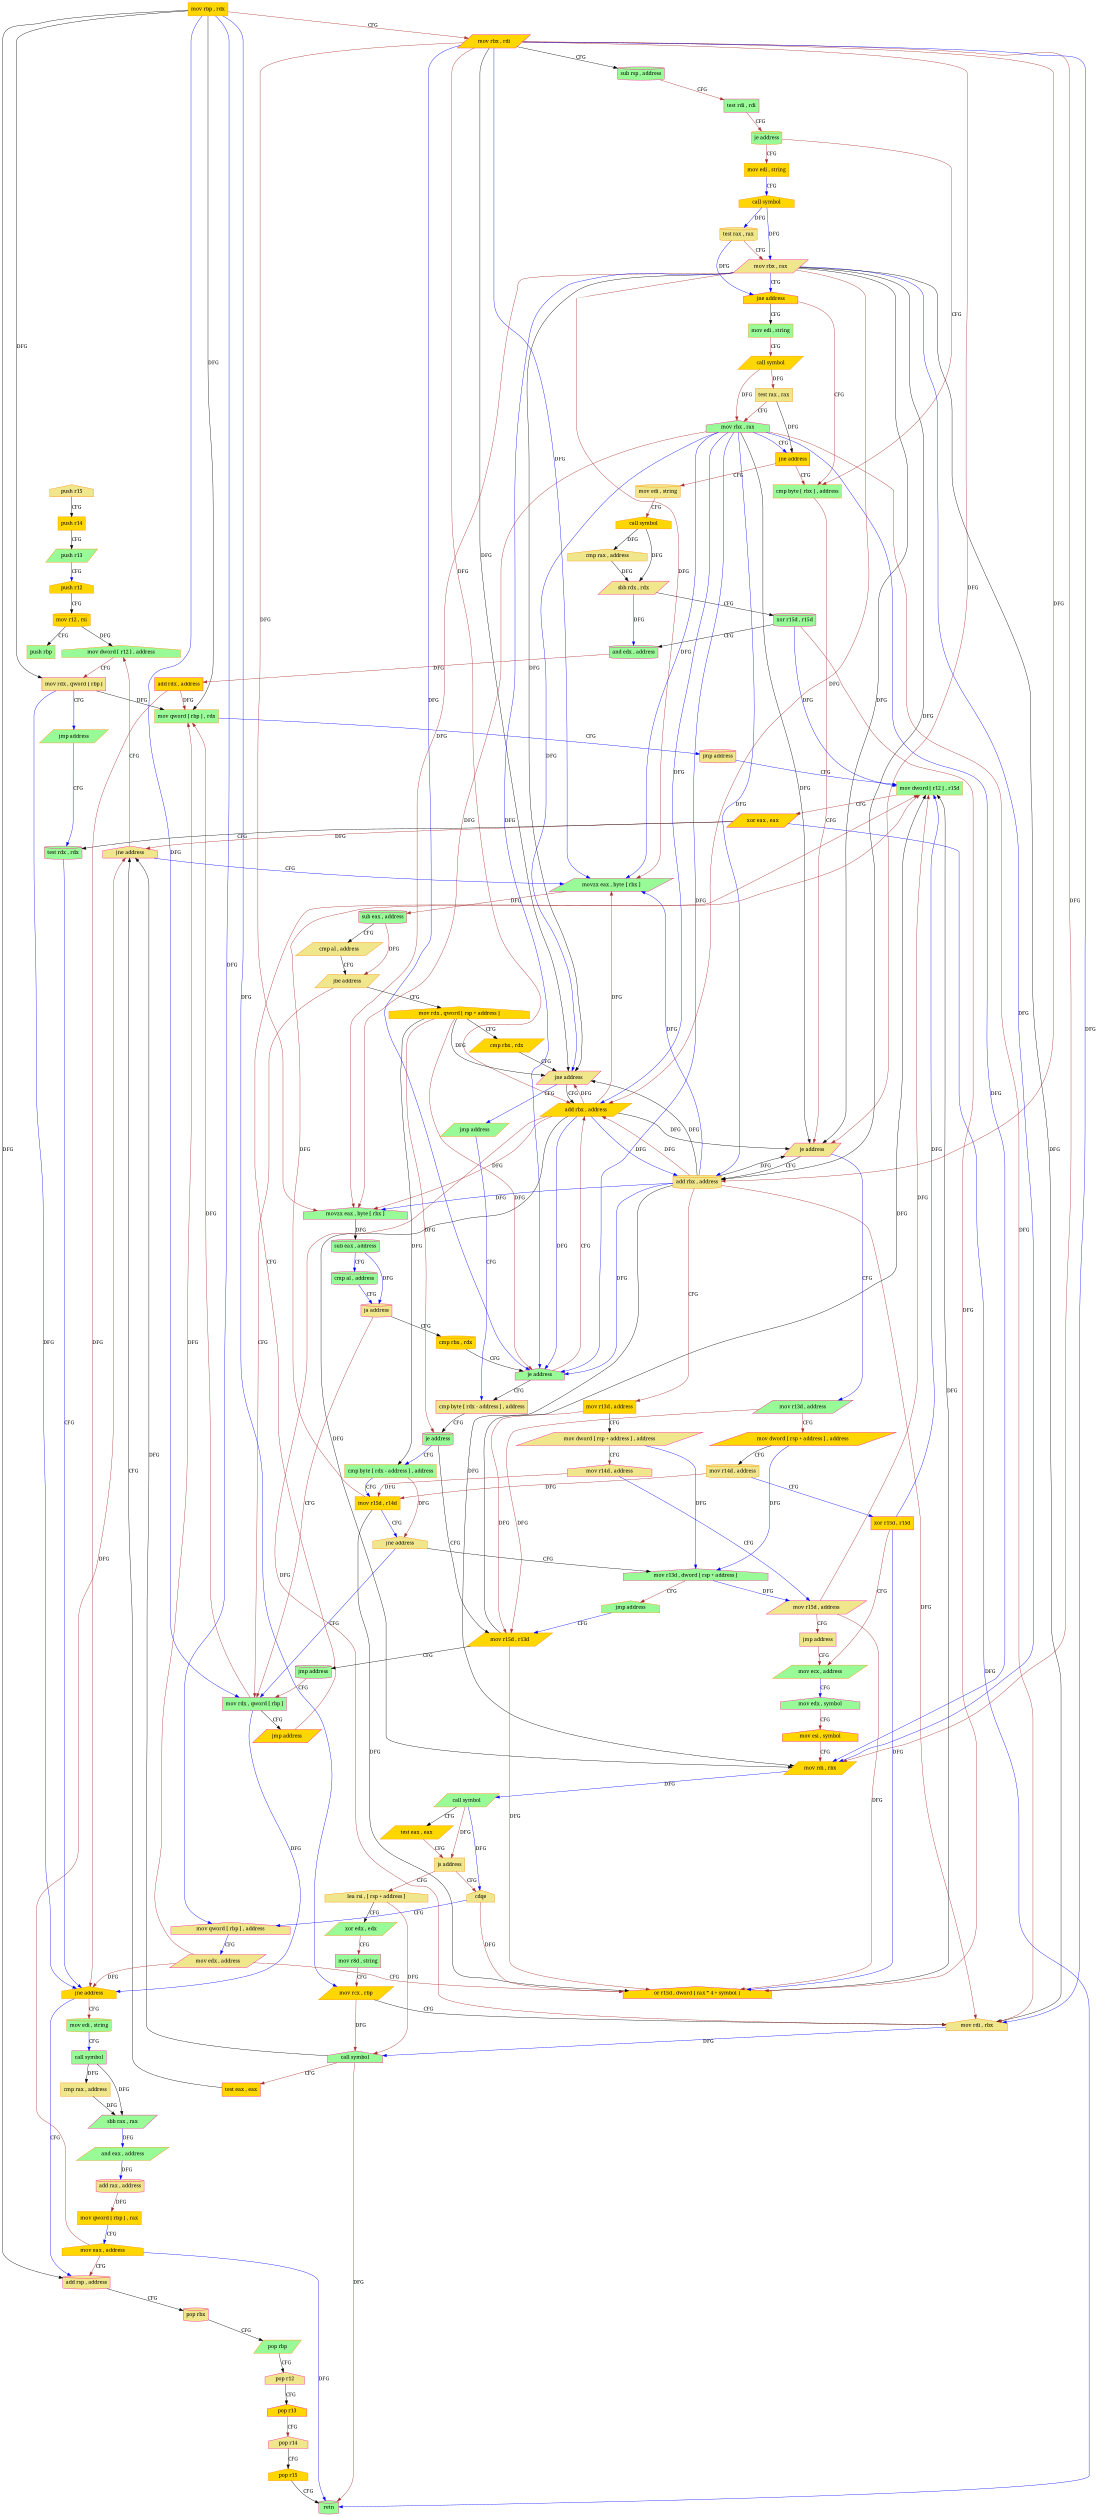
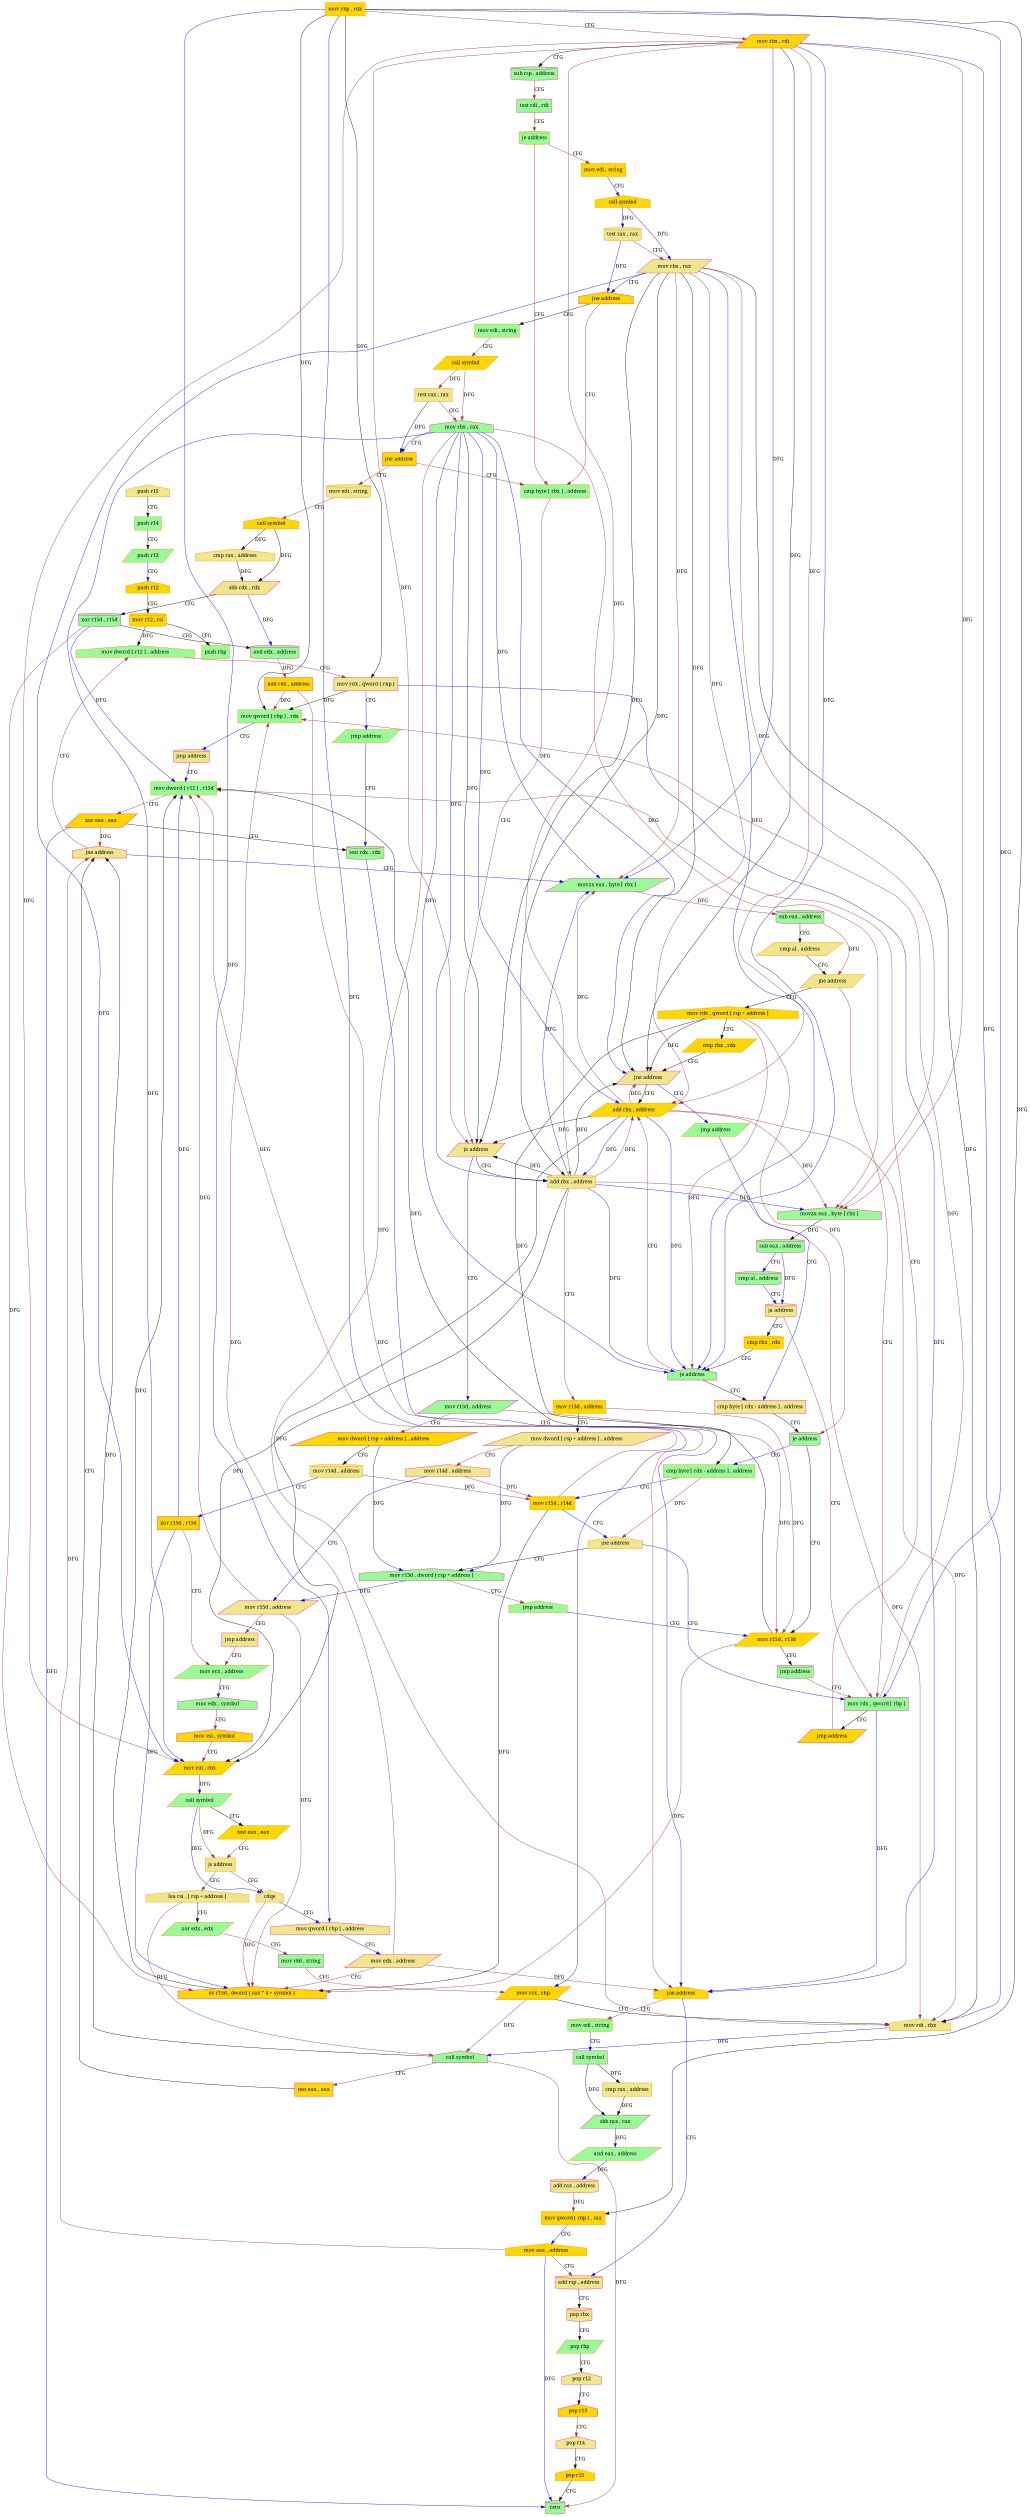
node "push r14": fillcolor gold -> palegreen
edge "mov rbp , rdx" -> "add rsp , address": now "mov rbp , rdx" -> "mov qword [ rbp ] , rax"
